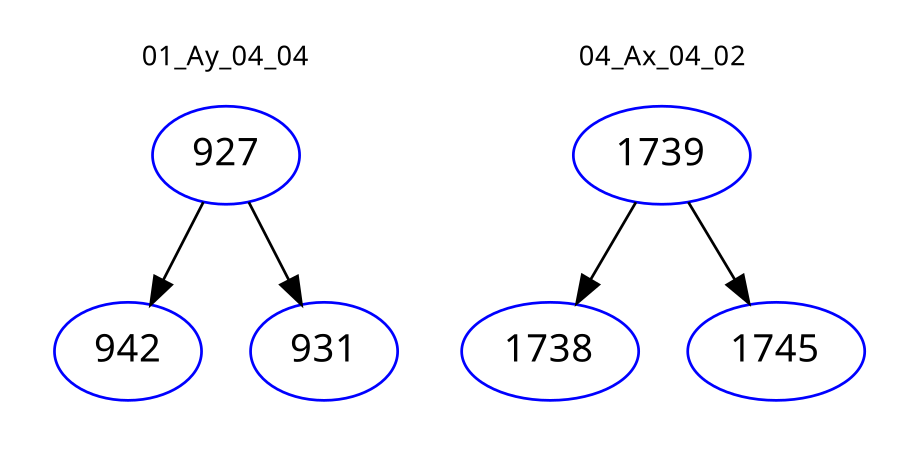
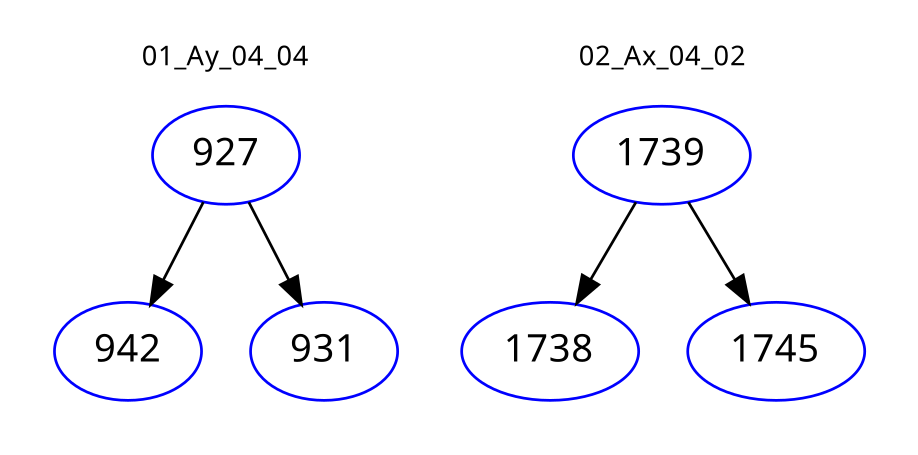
cluster "04_Ax_04_02": label "04_Ax_04_02" -> "02_Ax_04_02"
